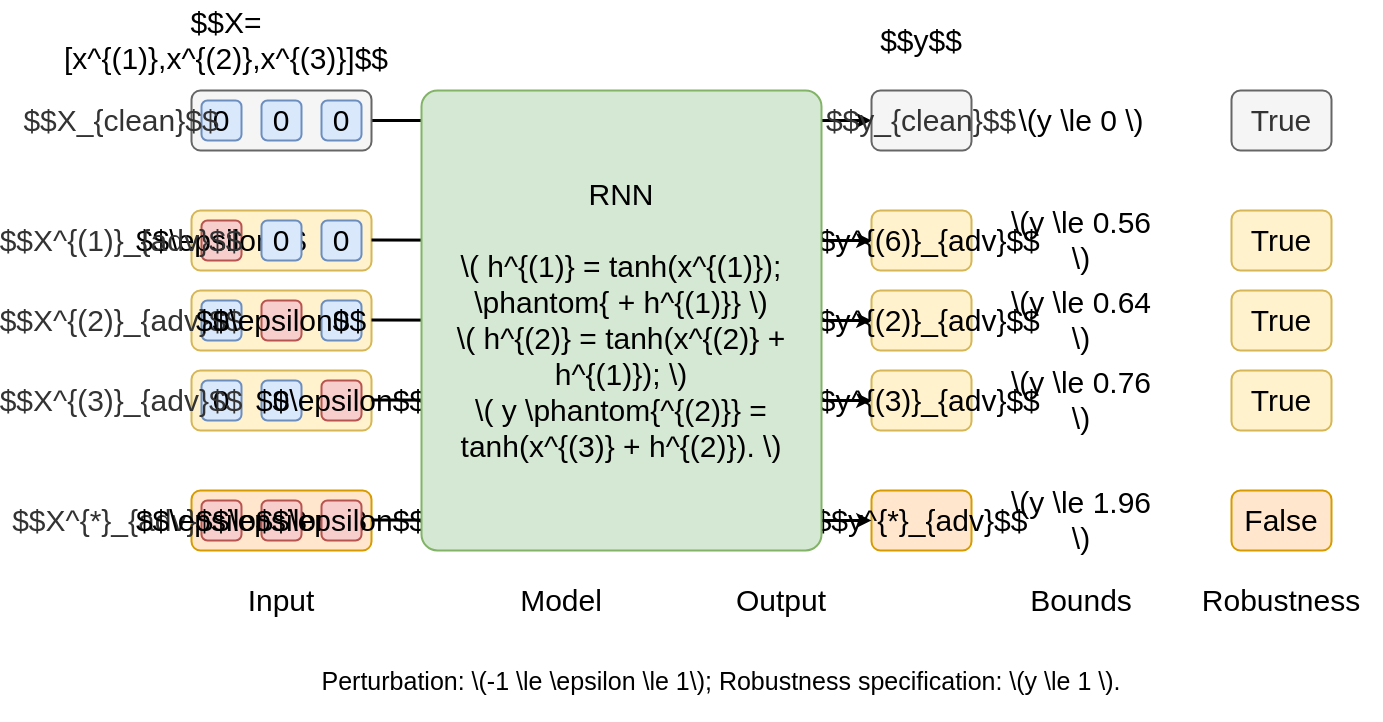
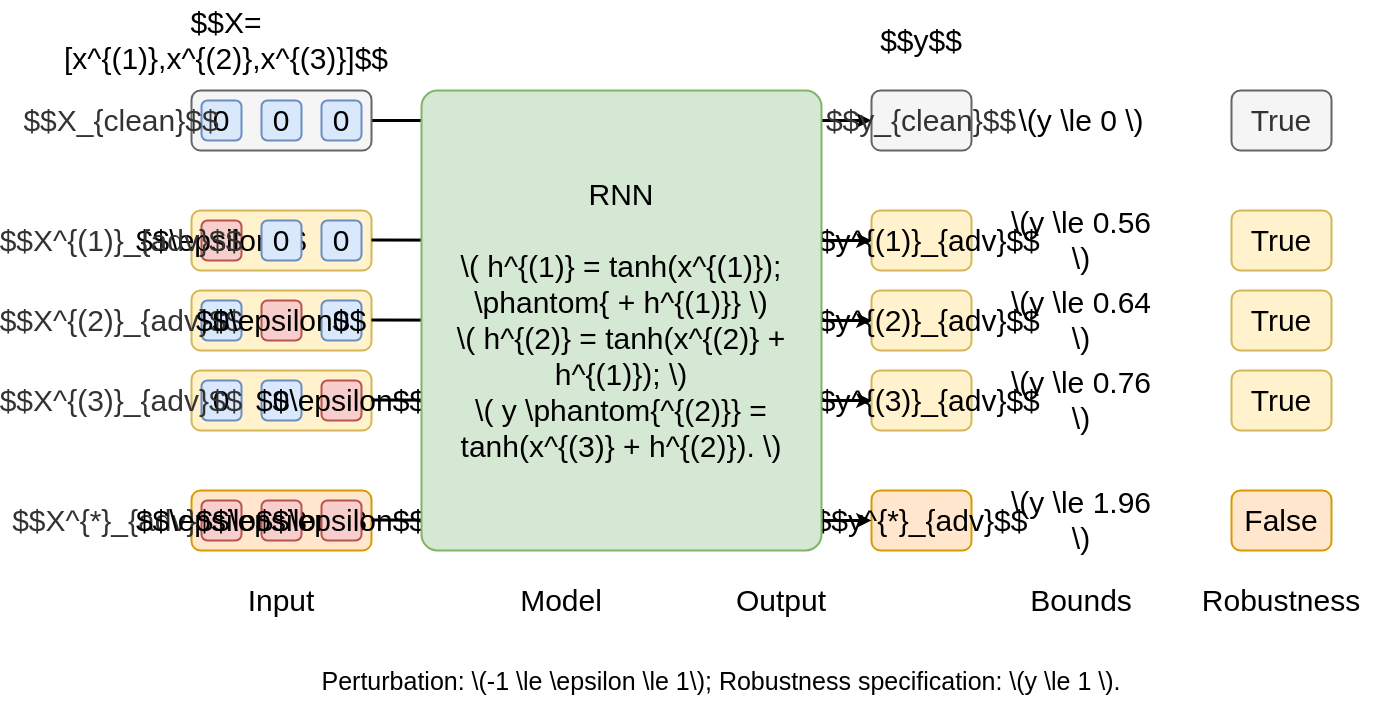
node "$$y^{(6)}_{adv}$$": label "$$y^{(6)}_{adv}$$" -> "$$y^{(1)}_{adv}$$"
